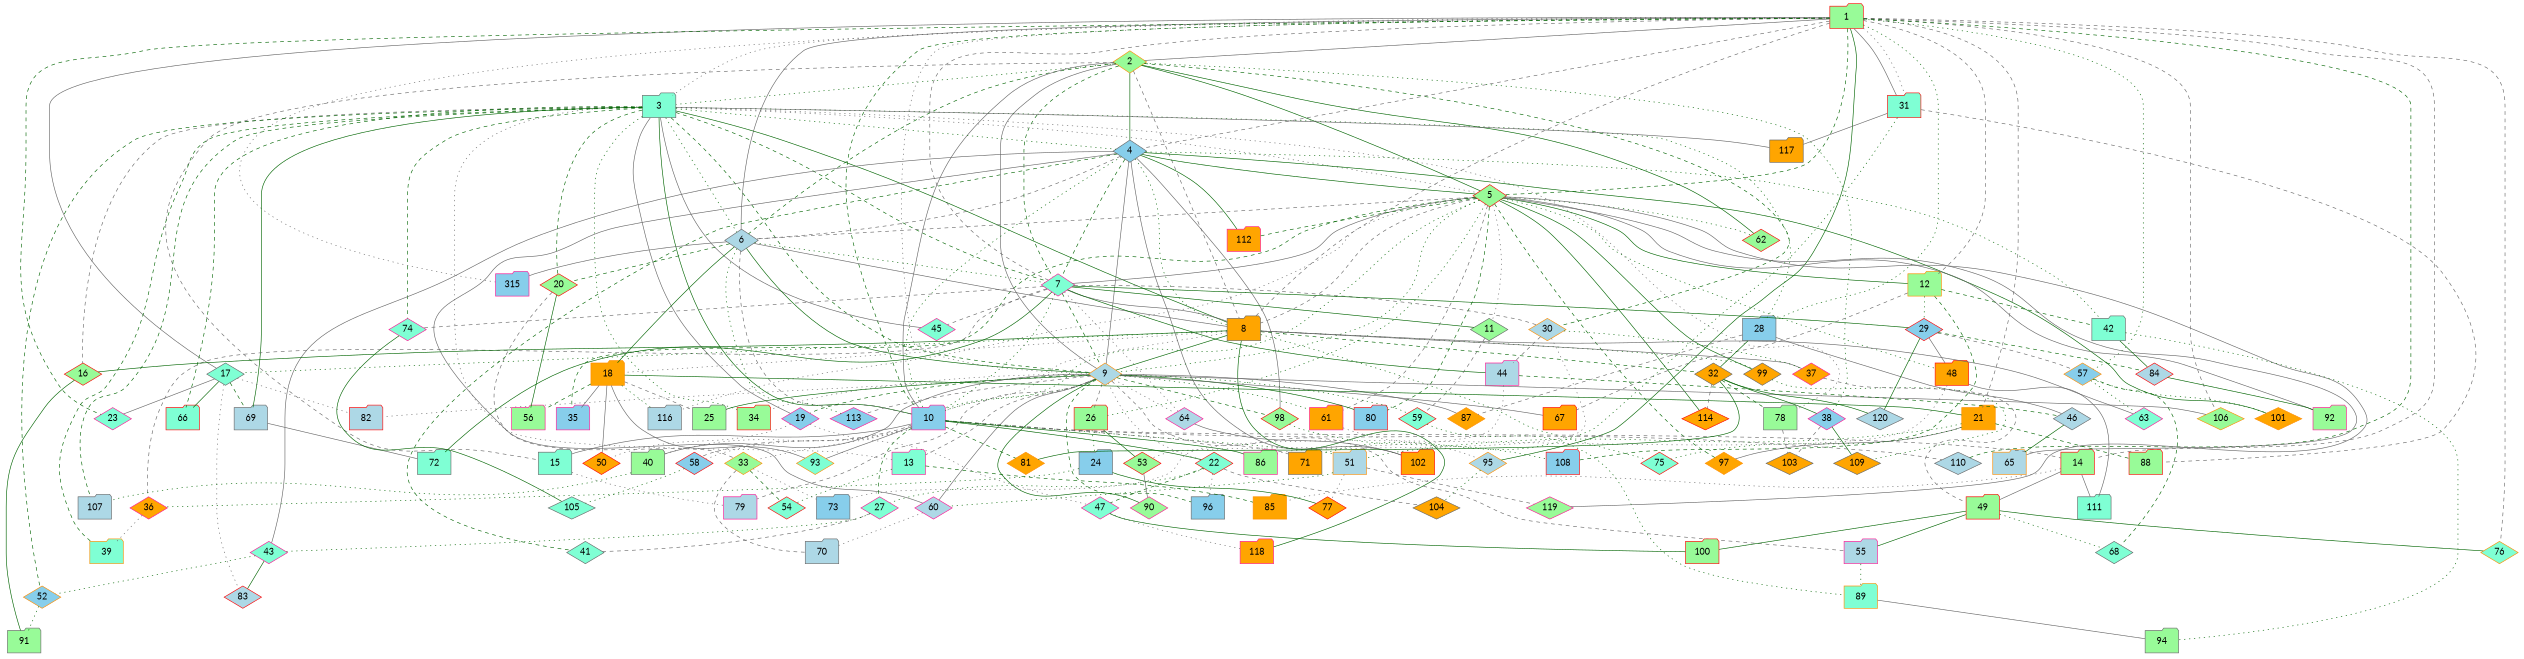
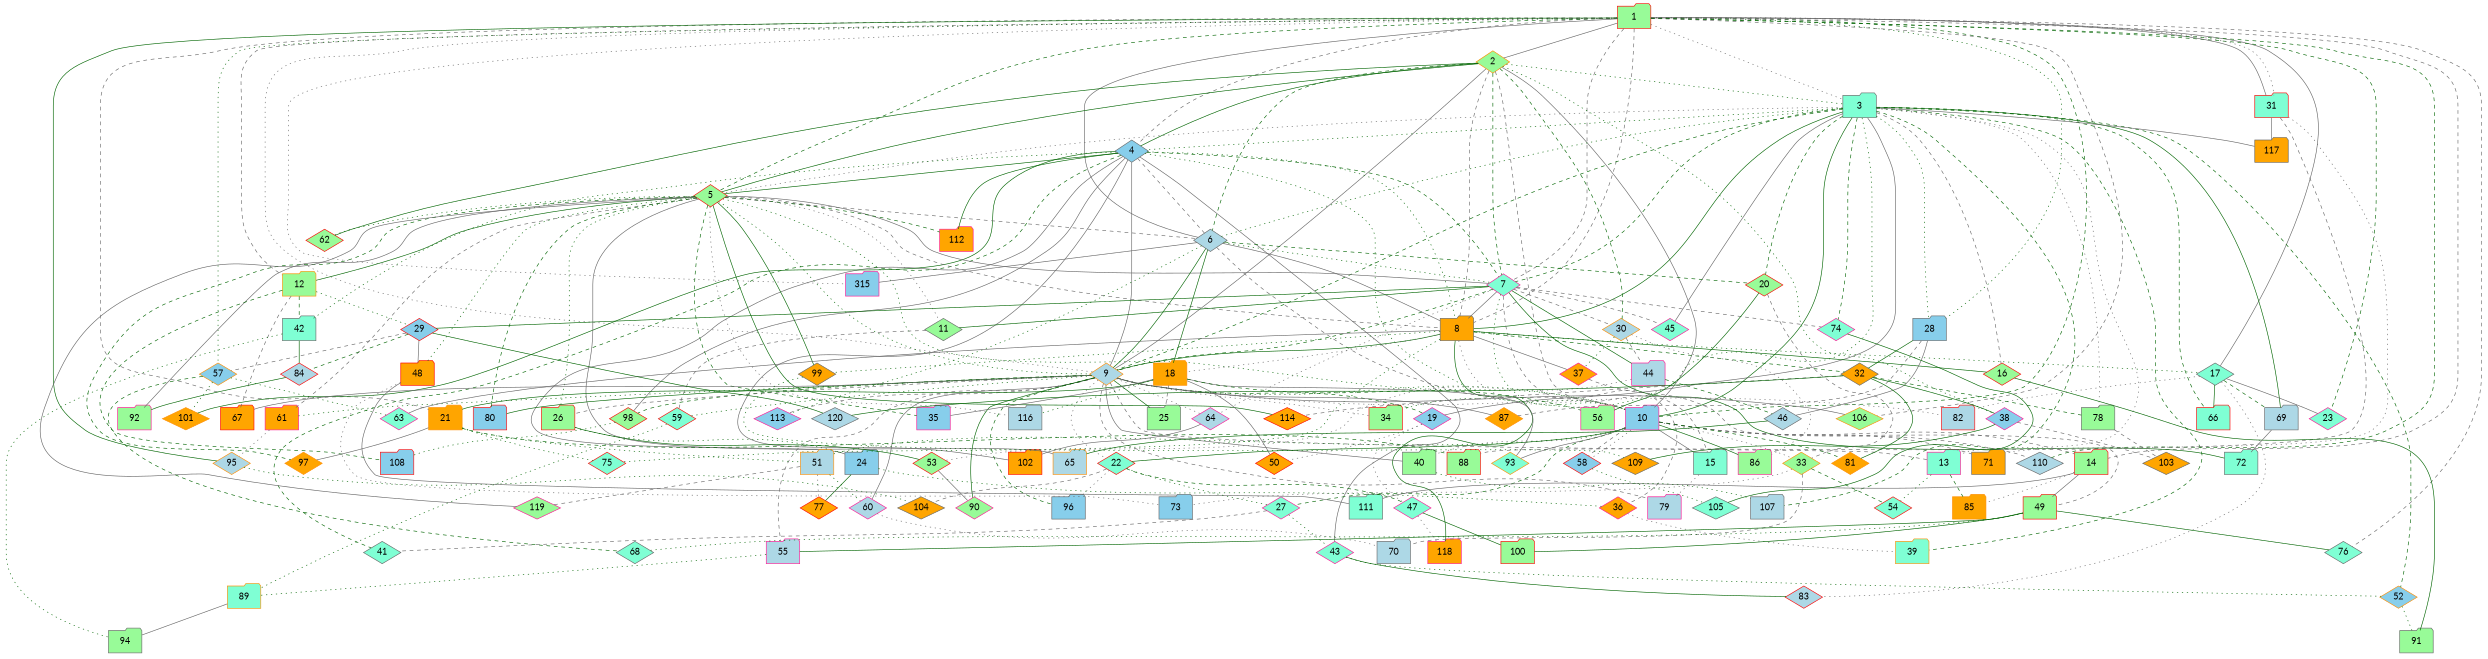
edge "4" -- "60": now "4" -- "24"
edge "31" -- "71": color darkgreen -> gray40
node "76": color darkorange -> gray40
